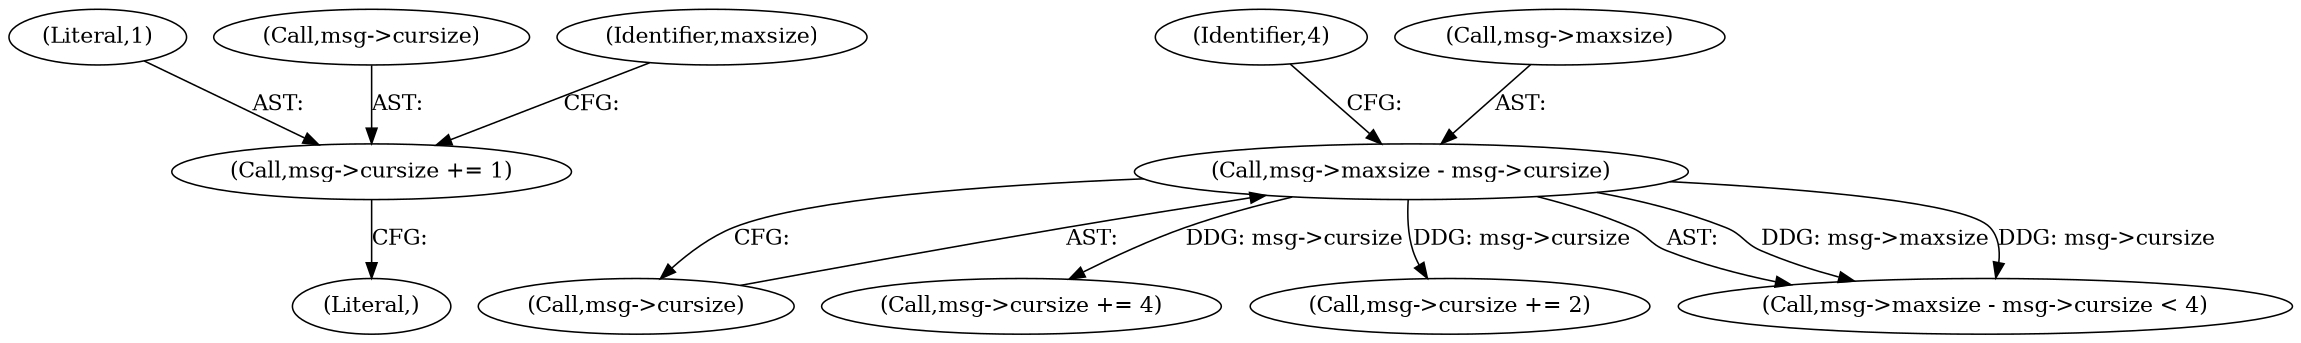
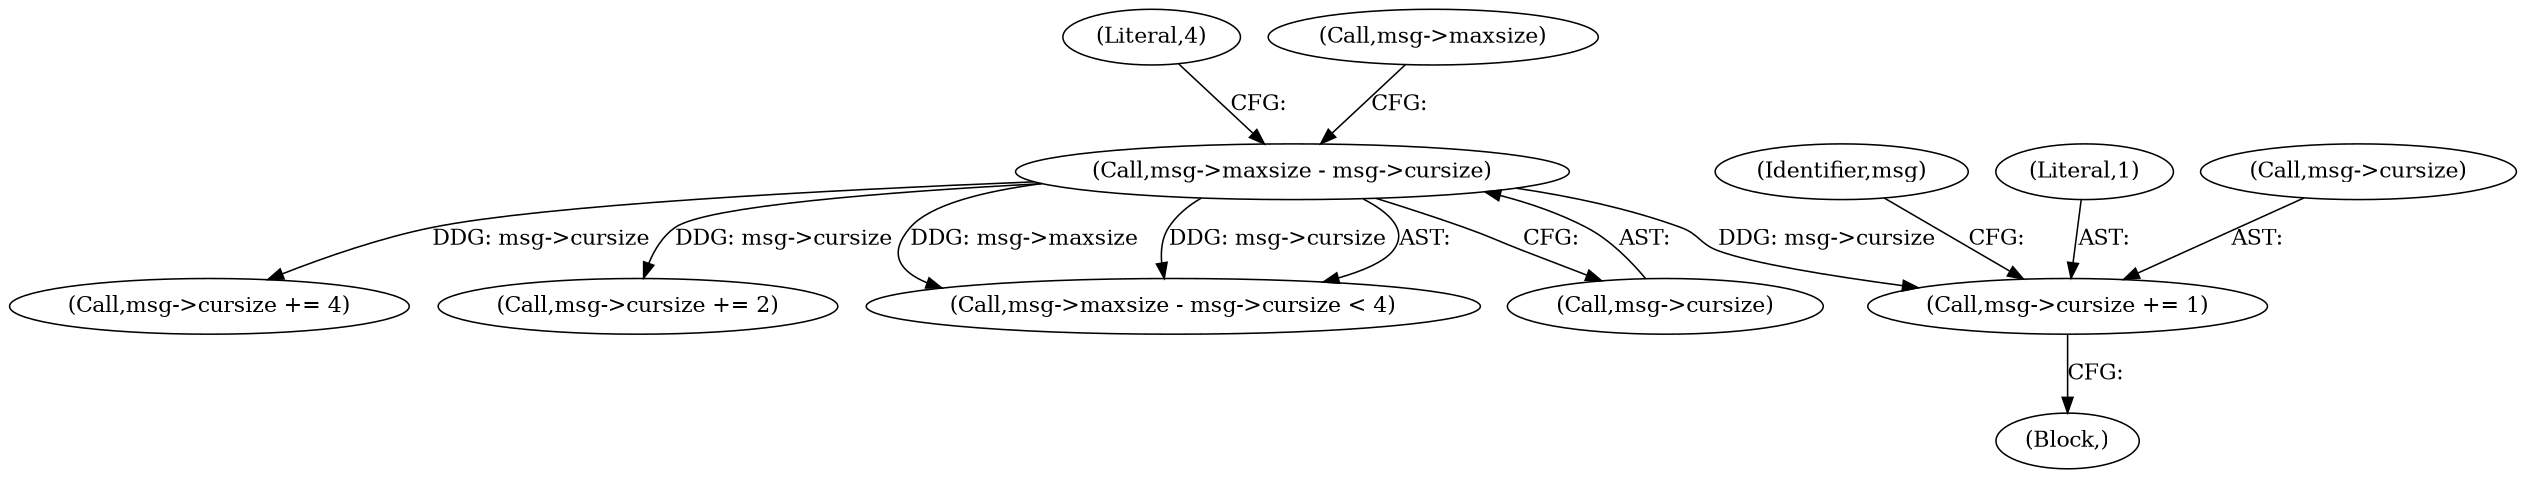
node "(Identifier,maxsize)": label "(Identifier,maxsize)" -> "(Identifier,msg)"
node "(Identifier,4)": label "(Identifier,4)" -> "(Literal,4)"
edge "(Call,msg->maxsize)" -> "(Call,msg->maxsize - msg->cursize)": label "AST: " -> "CFG: "
edge "(Call,msg->maxsize - msg->cursize)" -> "(Call,msg->cursize += 1)": added, label "DDG: msg->cursize"
node "(Literal,)": label "(Literal,)" -> "(Block,)"
